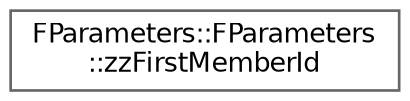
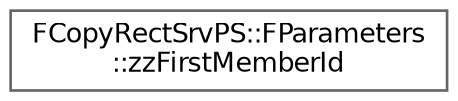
node "FParameters::FParameters ::zzFirstMemberId": label "FParameters::FParameters ::zzFirstMemberId" -> "FCopyRectSrvPS::FParameters ::zzFirstMemberId"
